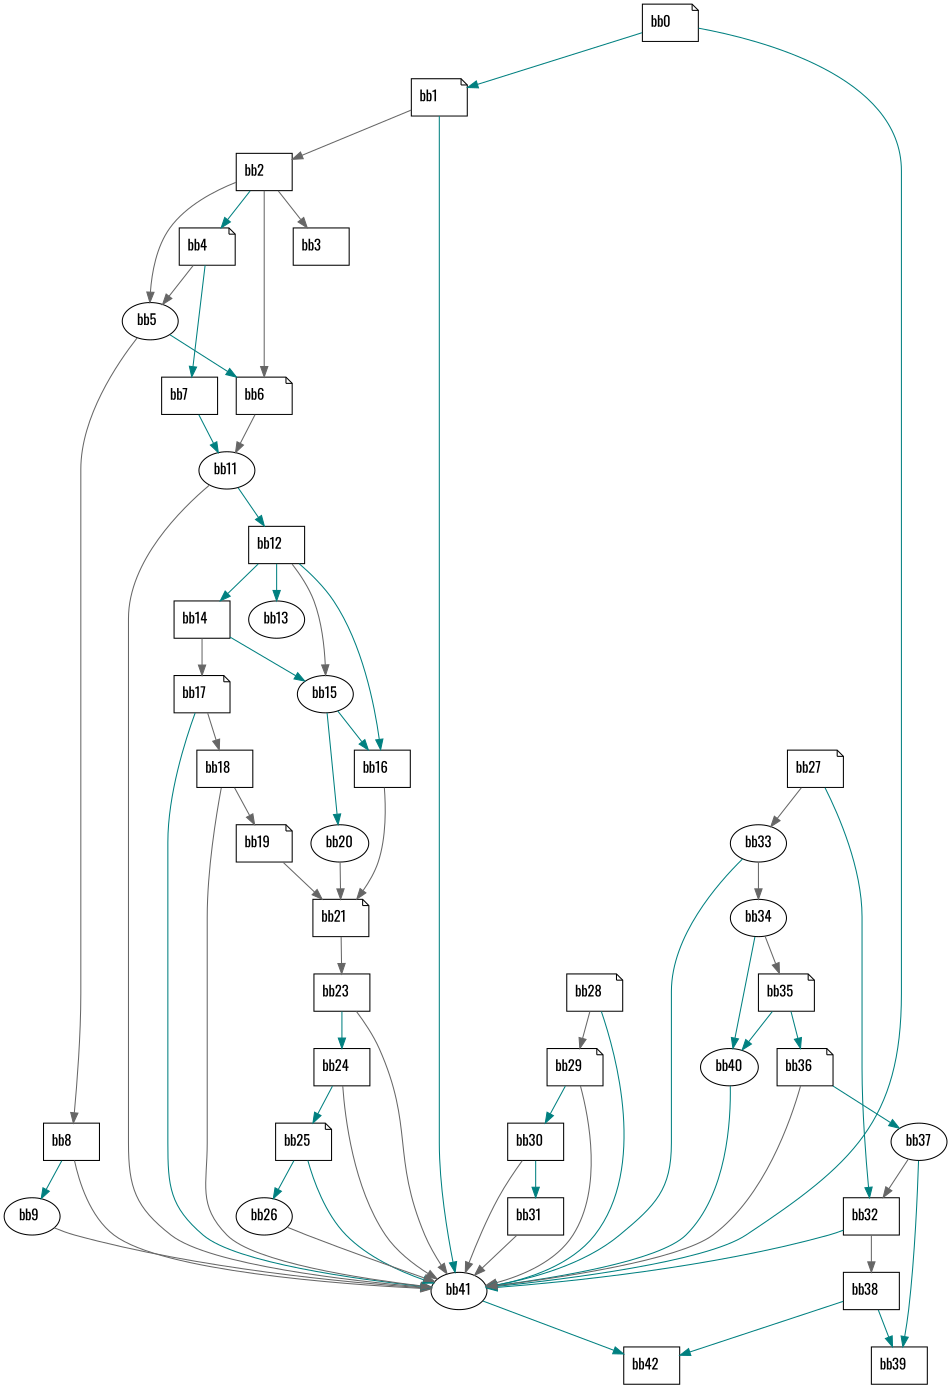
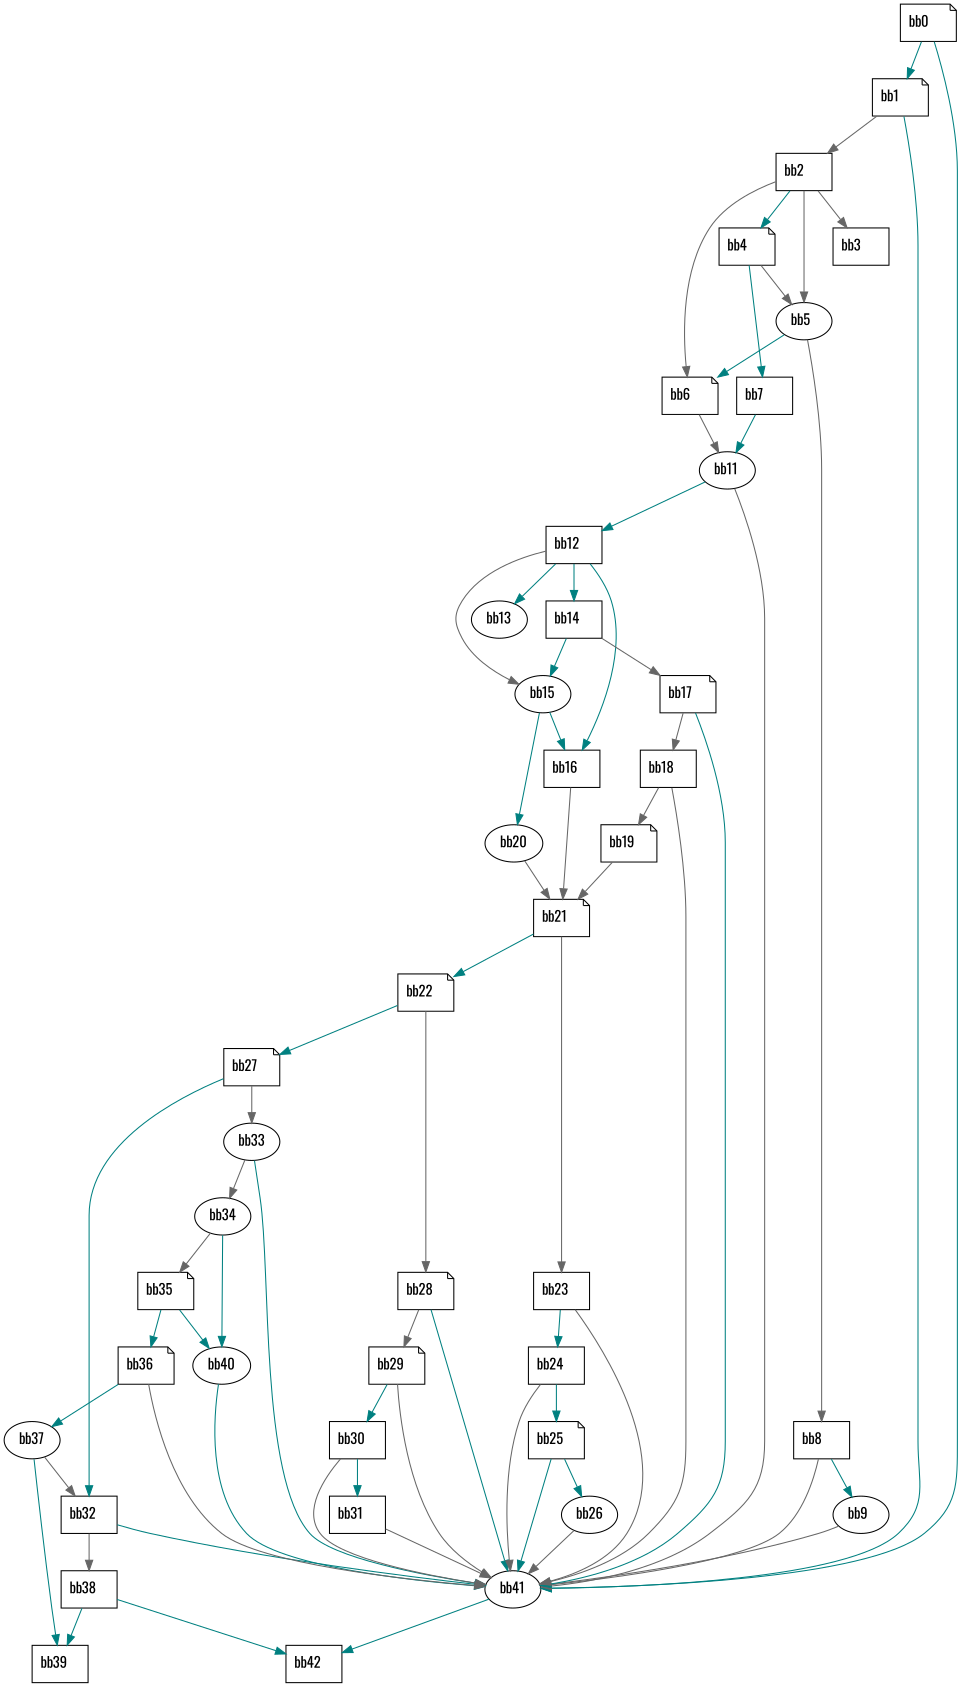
node "bb22": added
